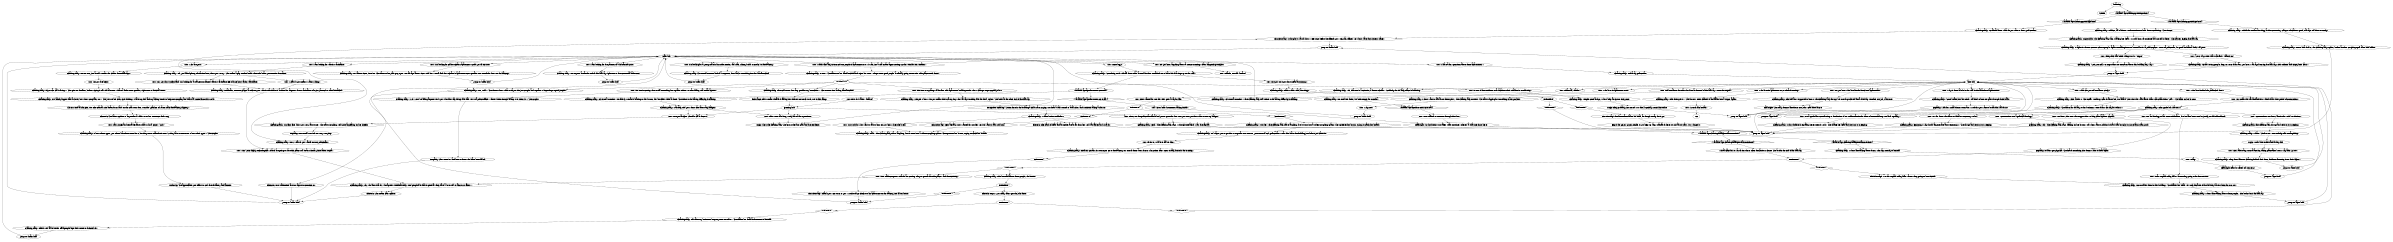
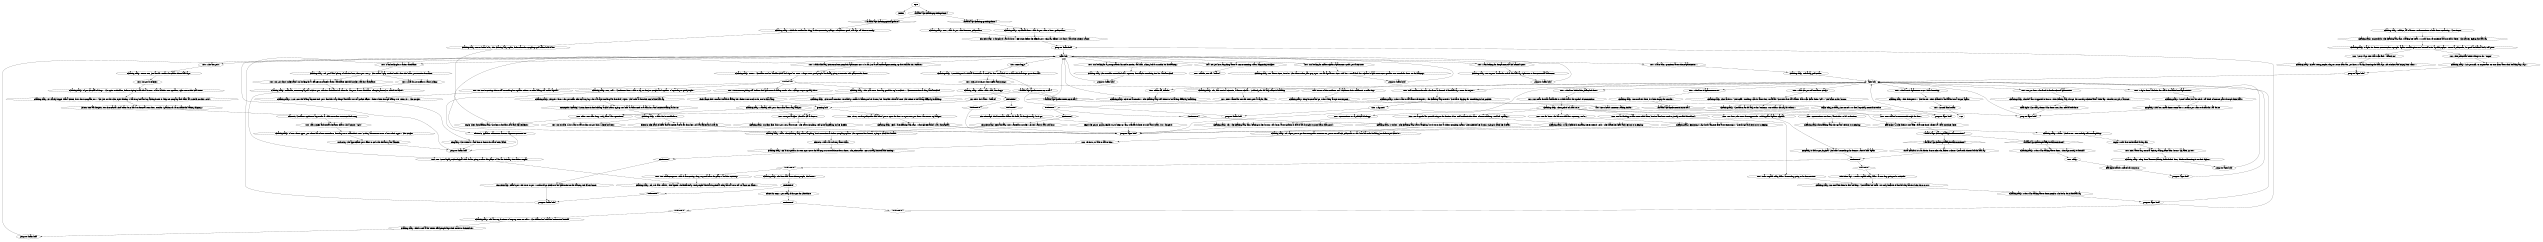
node "beaming": label "beaming" -> "input"
node "Empathy: You're still worried. It's very worrying.": removed
node "Rhetoric: What was so funny about that?": added
node "Rhetoric: Your statements are too vague to comment on.": label "Rhetoric: Your statements are too vague to comment on." -> "Rhetoric: Splashes statements are too vague to comment on."
node "Rhetoric: She means clairvoyants.": removed
